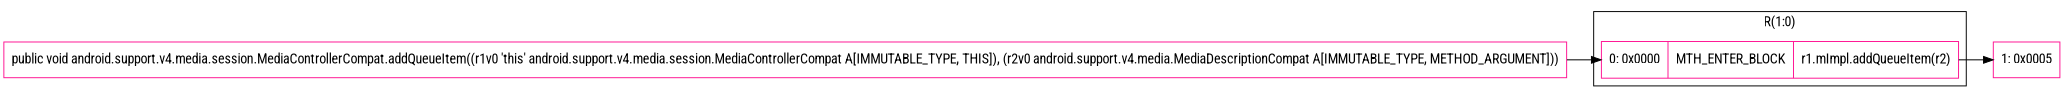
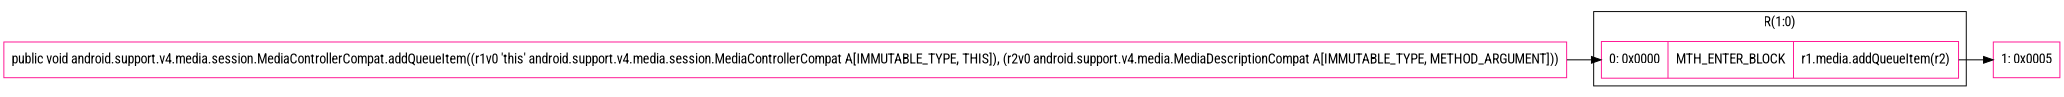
node "0: 0x0000": text "r1.mImpl.addQueueItem(r2)" -> "r1.media.addQueueItem(r2)"
